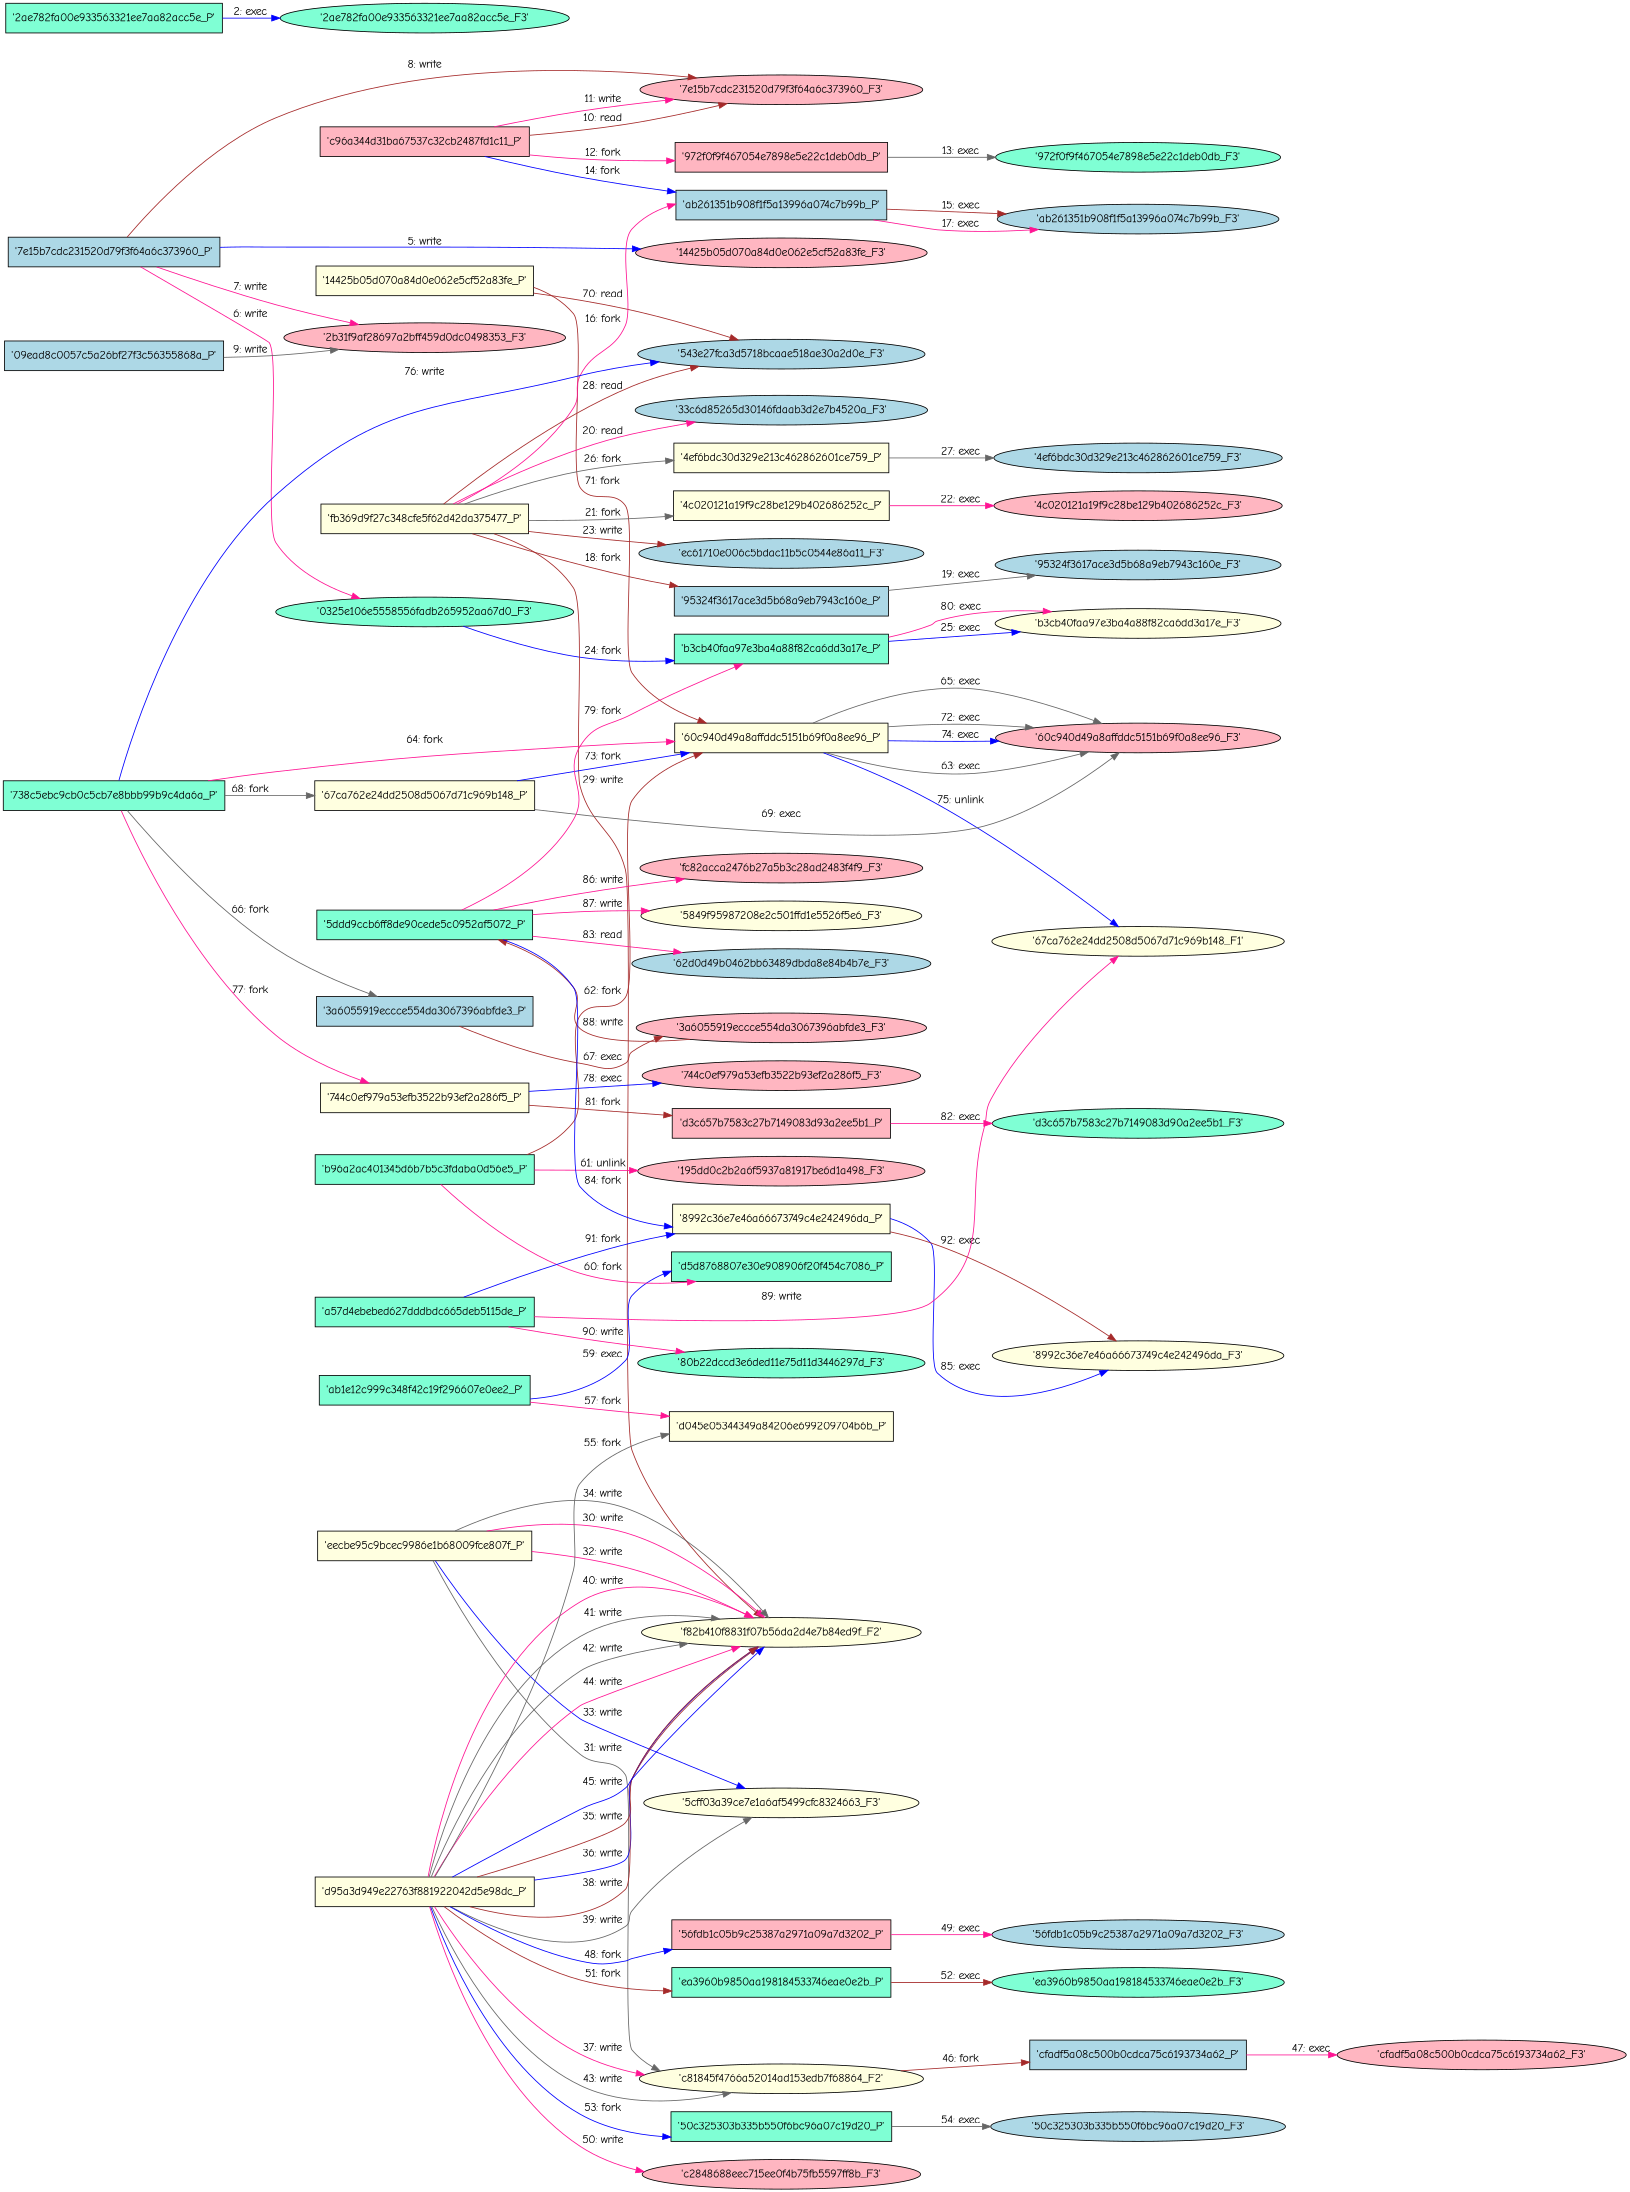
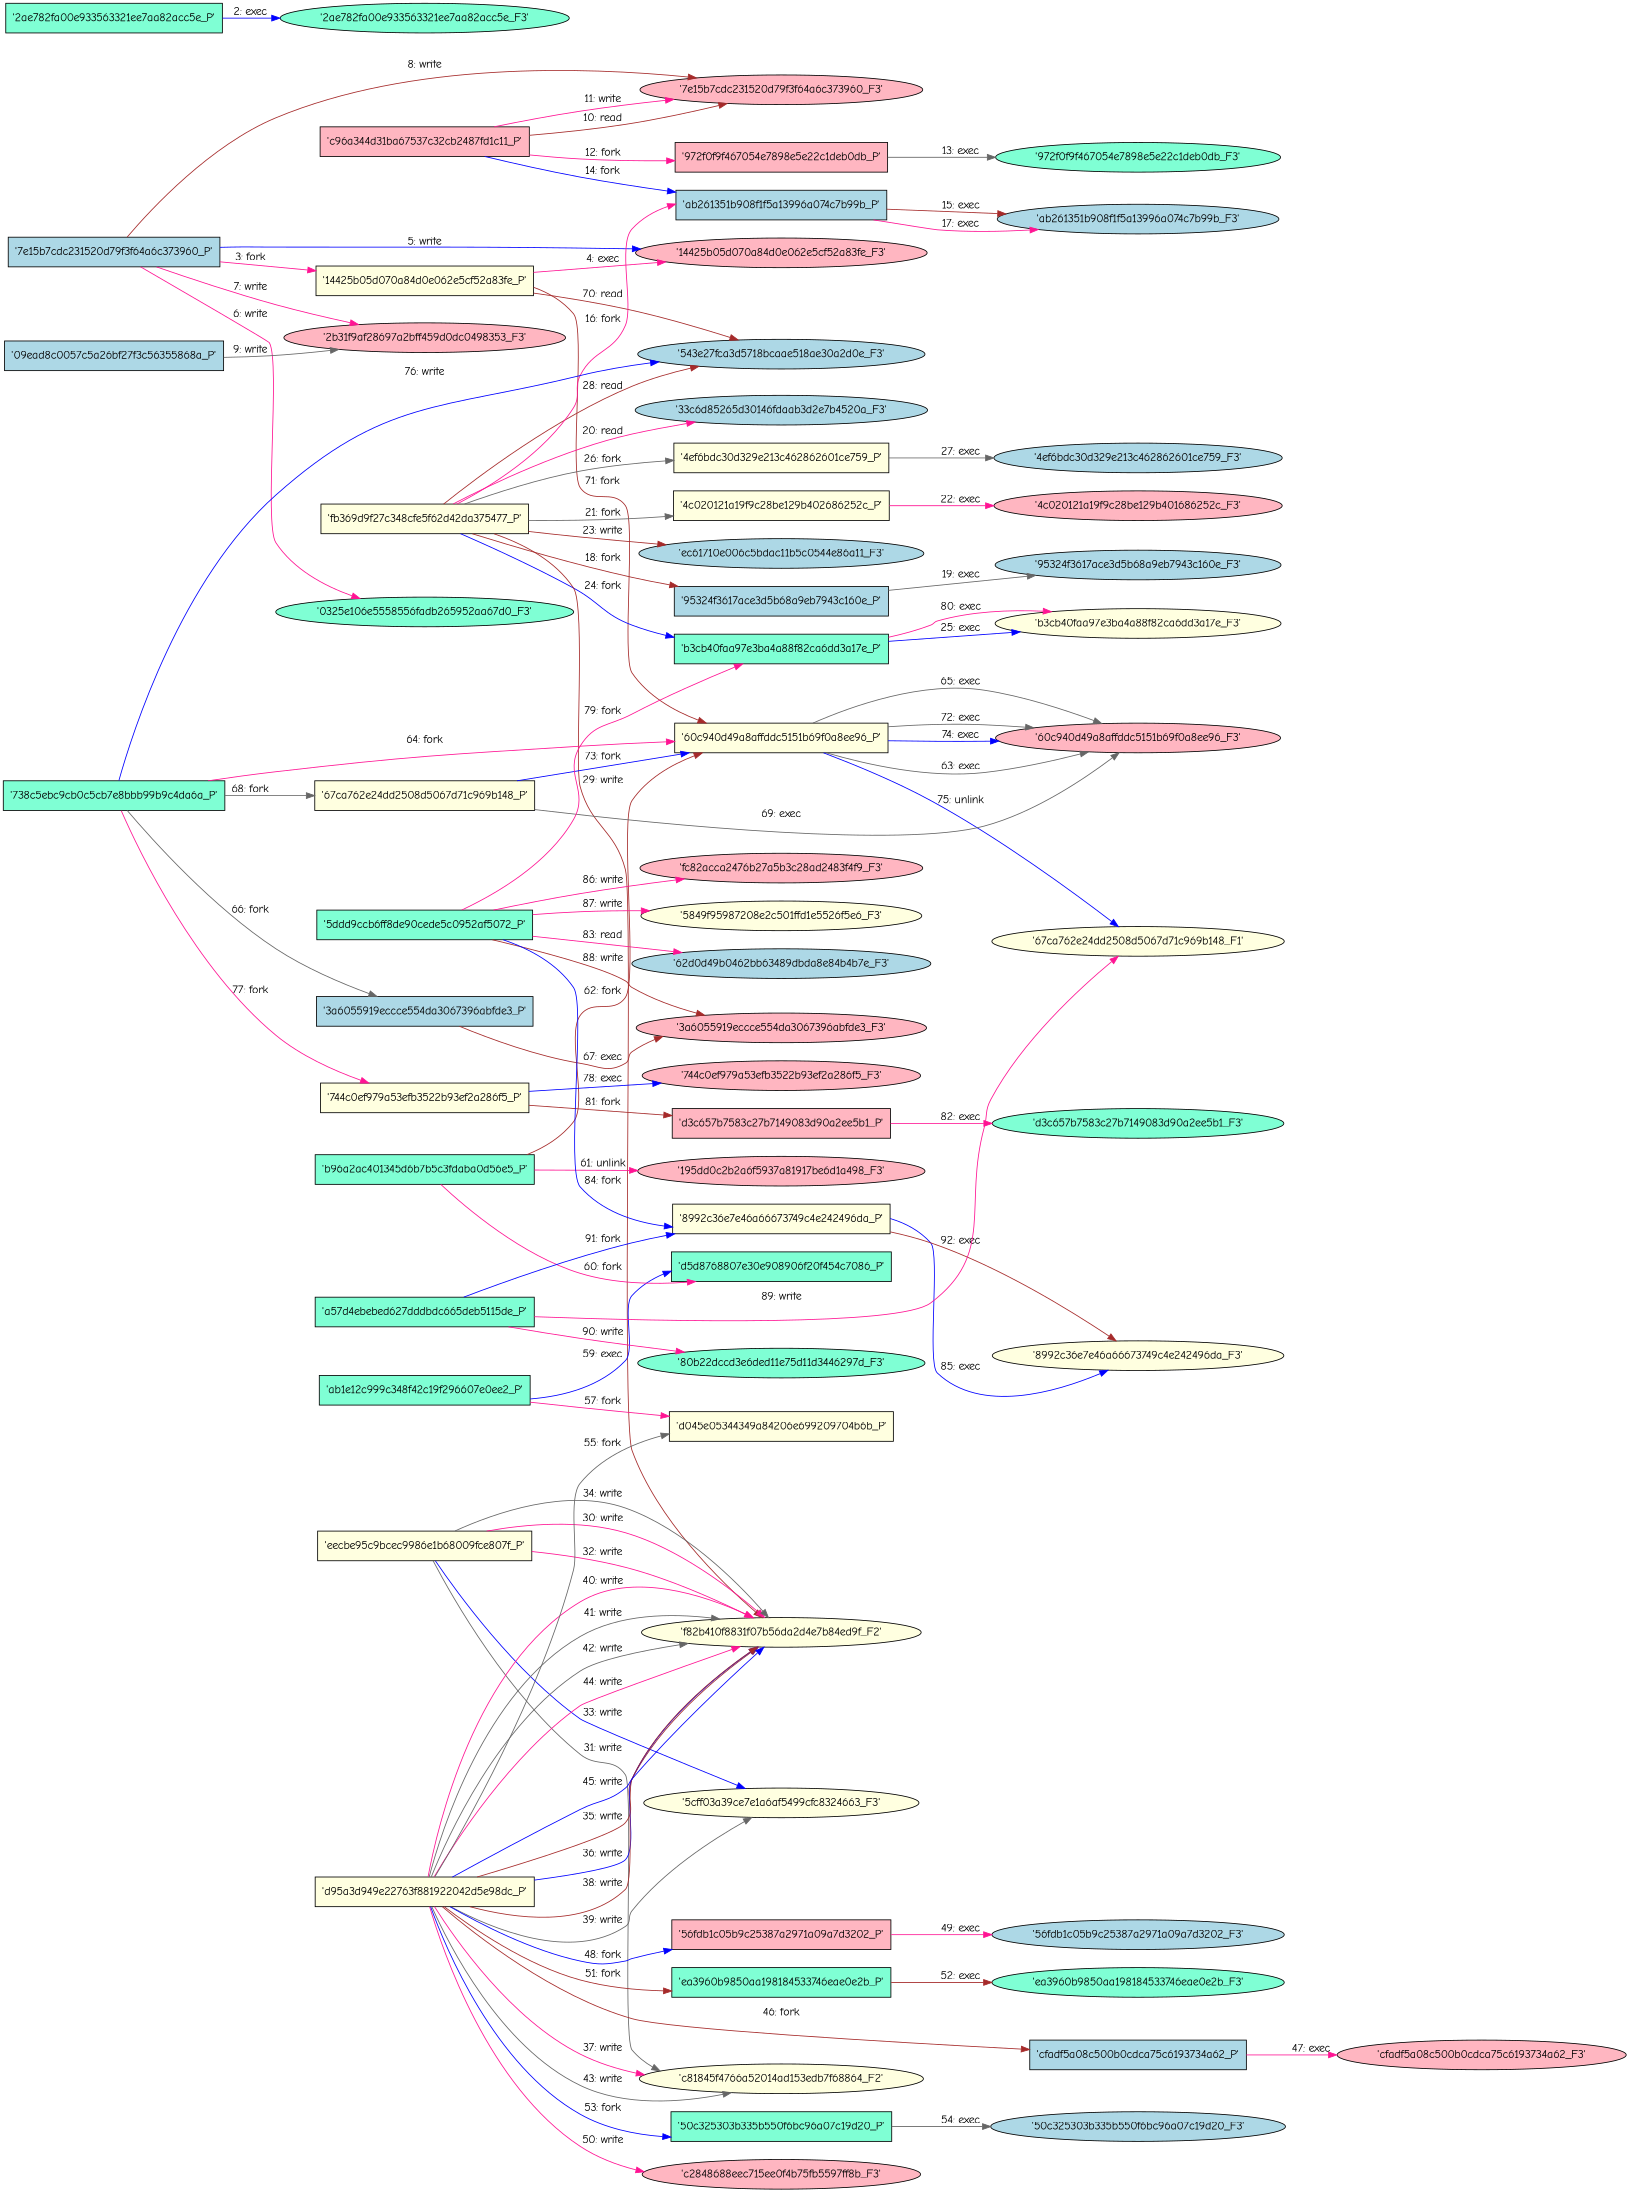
edge "'7e15b7cdc231520d79f3f64a6c373960_P'" -> "'14425b05d070a84d0e062e5cf52a83fe_P'": added, label "3: fork"
edge "'14425b05d070a84d0e062e5cf52a83fe_P'" -> "'14425b05d070a84d0e062e5cf52a83fe_F3'": added, label "4: exec"
node "'4c020121a19f9c28be129b402686252c_F3'": label "'4c020121a19f9c28be129b402686252c_F3'" -> "'4c020121a19f9c28be129b401686252c_F3'"
edge "'0325e106e5558556fadb265952aa67d0_F3'" -> "'b3cb40faa97e3ba4a88f82ca6dd3a17e_P'": now "'fb369d9f27c348cfe5f62d42da375477_P'" -> "'b3cb40faa97e3ba4a88f82ca6dd3a17e_P'"
edge "'3a6055919eccce554da3067396abfde3_F3'" -> "'5ddd9ccb6ff8de90cede5c0952af5072_P'": reversed
node "'d3c657b7583c27b7149083d93a2ee5b1_P'": label "'d3c657b7583c27b7149083d93a2ee5b1_P'" -> "'d3c657b7583c27b7149083d90a2ee5b1_P'"
edge "'c81845f4766a52014ad153edb7f68864_F2'" -> "'cfadf5a08c500b0cdca75c6193734a62_P'": now "'d95a3d949e22763f881922042d5e98dc_P'" -> "'cfadf5a08c500b0cdca75c6193734a62_P'"
